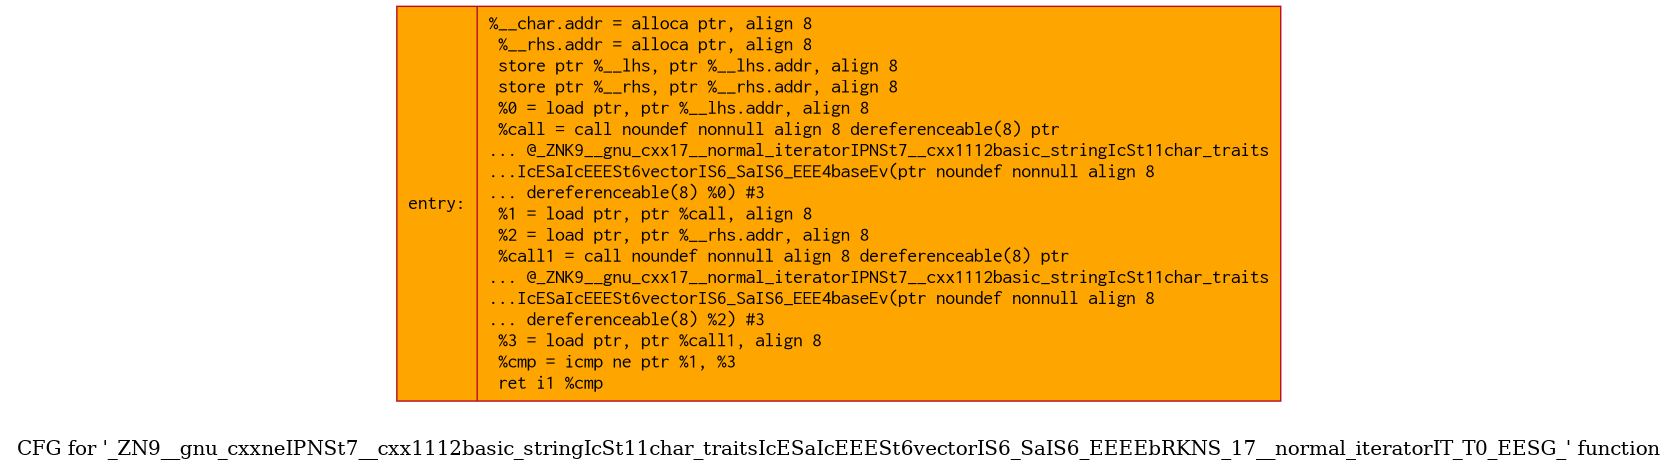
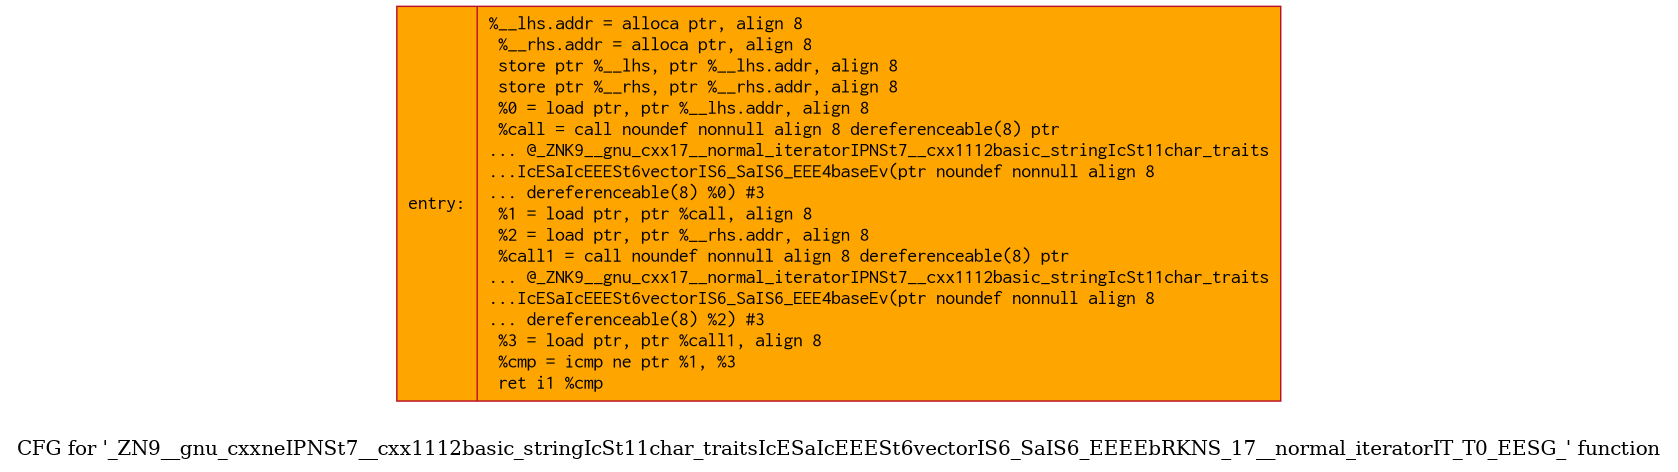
node "entry:": text "%__char.addr = alloca ptr, align 8" -> "%__lhs.addr = alloca ptr, align 8"
